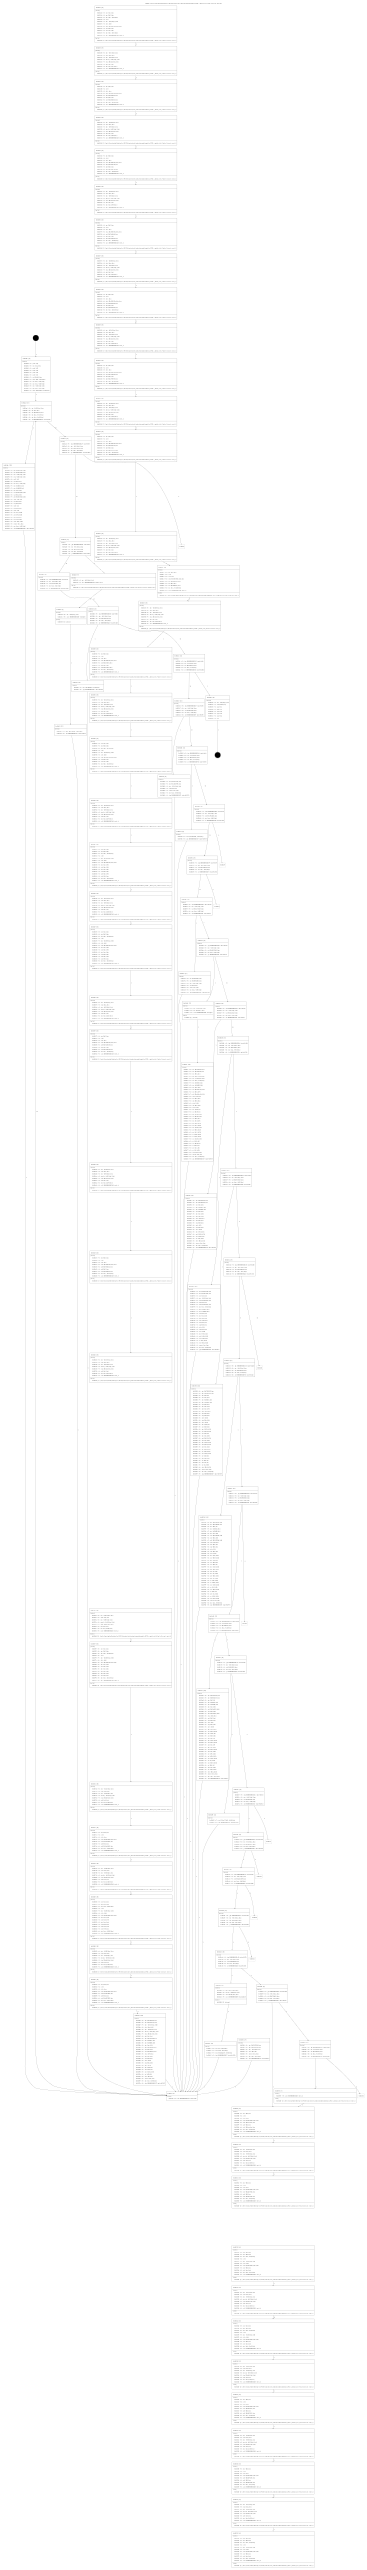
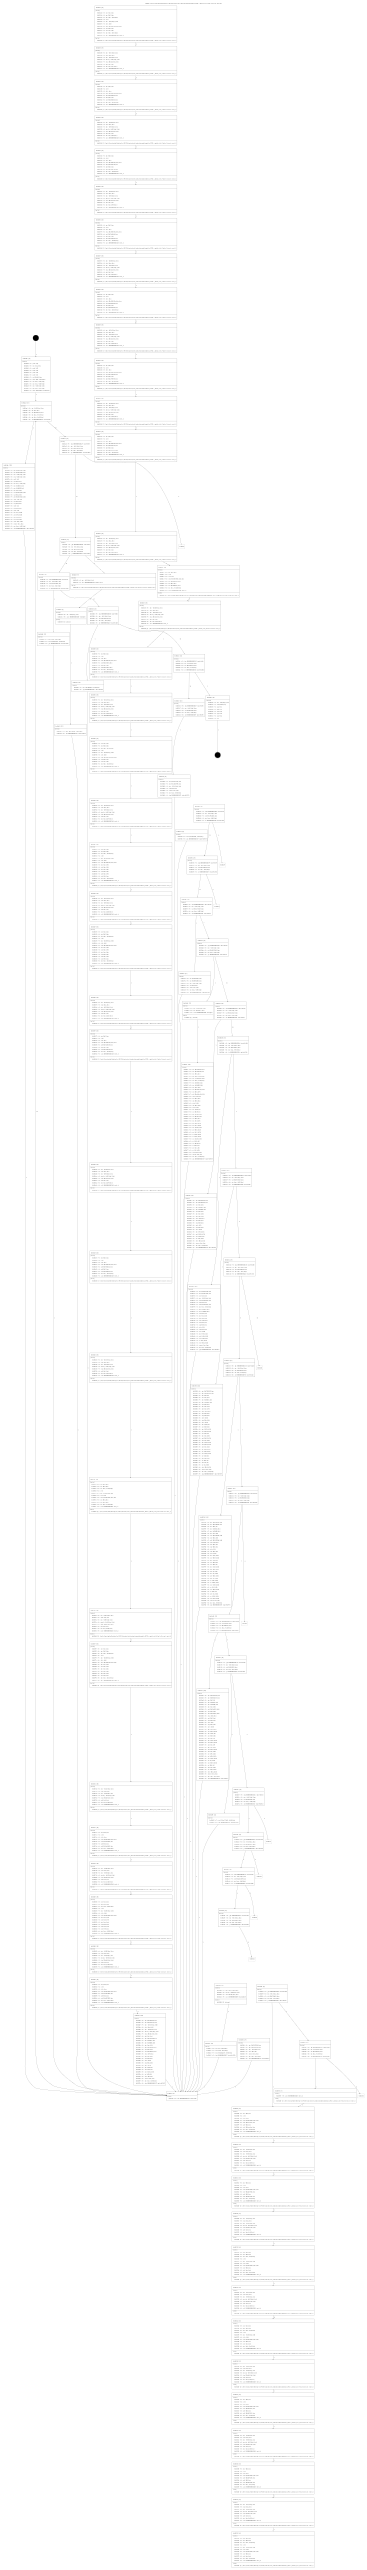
node "0x402b48 [19]": added
node "0x401b48 [22]": removed
node "0x402713 [46]": added
node "0x401ceb [25]": removed
node "0x4020f6 [35]": added
